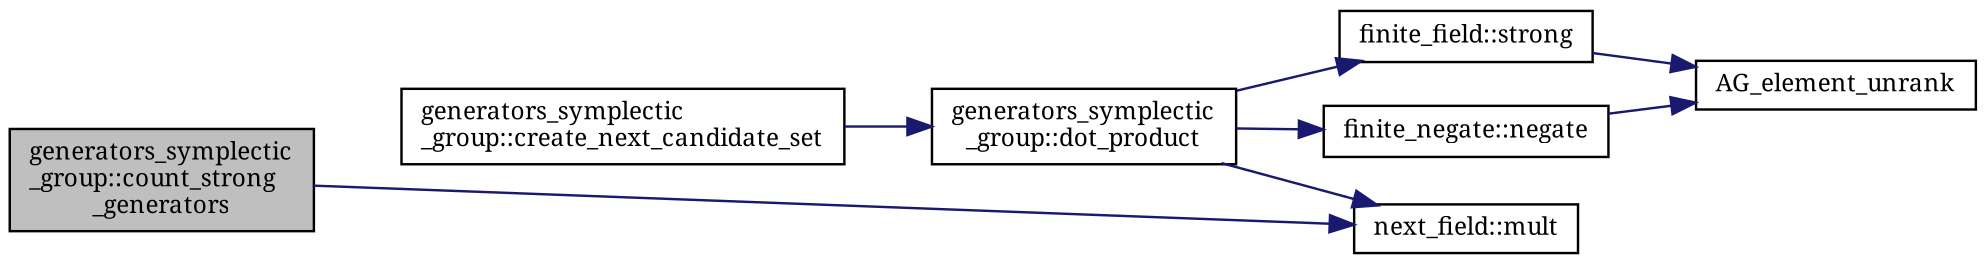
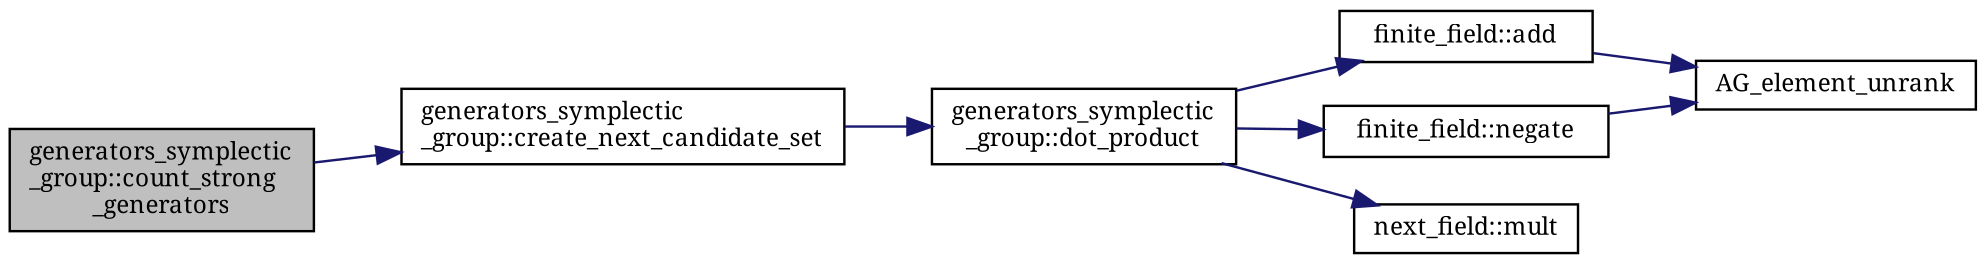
node "finite_field::strong": label "finite_field::strong" -> "finite_field::add"
node "finite_negate::negate": label "finite_negate::negate" -> "finite_field::negate"
edge "generators_symplectic _group::count_strong _generators" -> "next_field::mult": now "generators_symplectic _group::count_strong _generators" -> "generators_symplectic _group::create_next_candidate_set"
